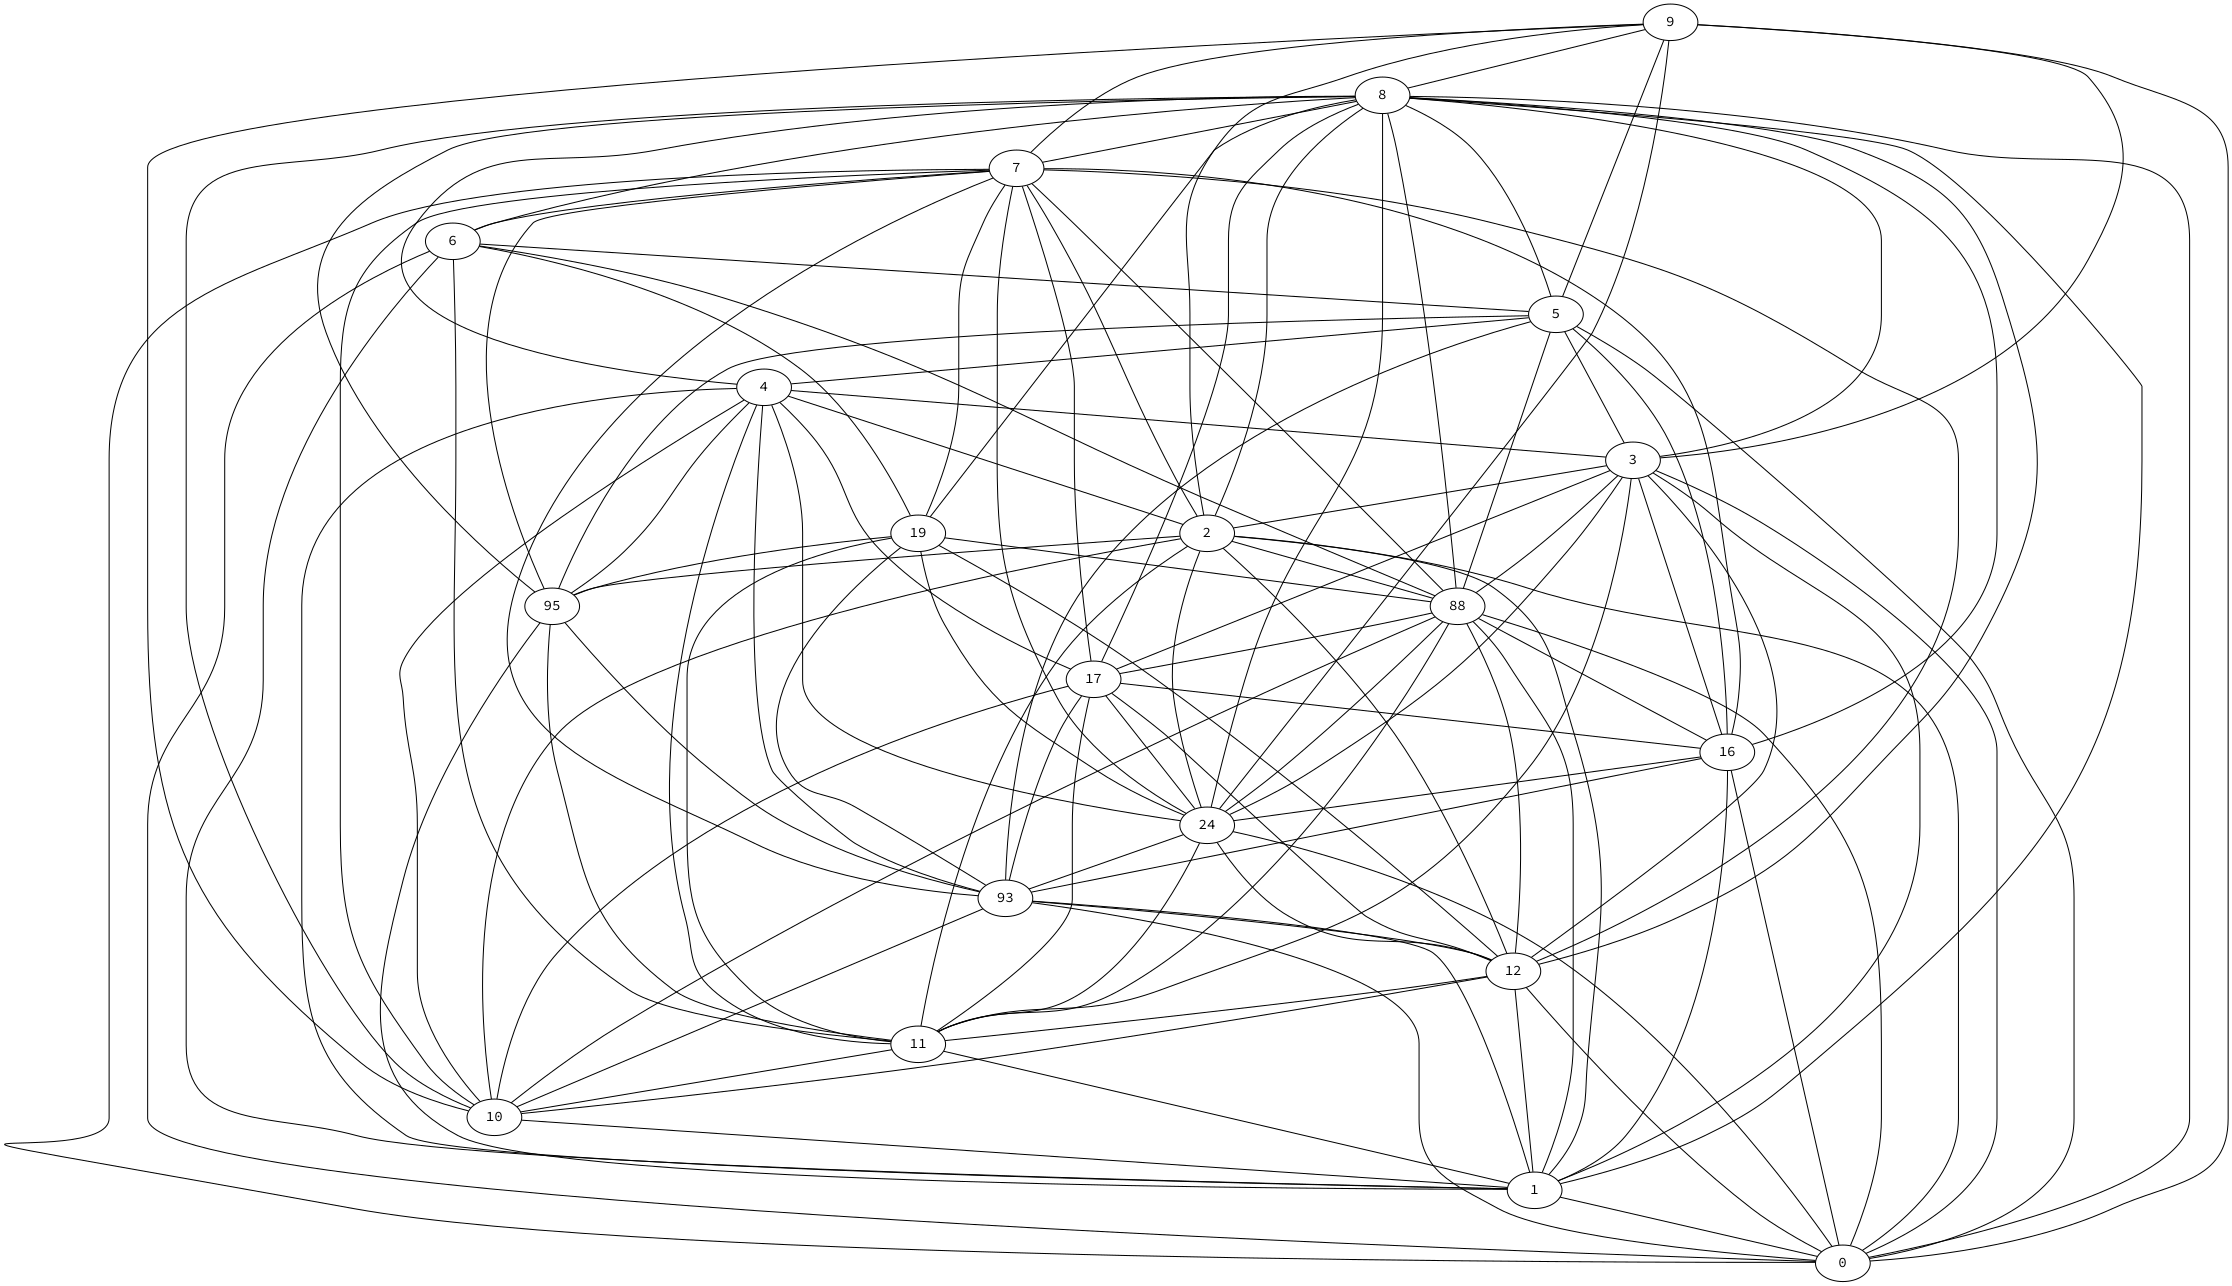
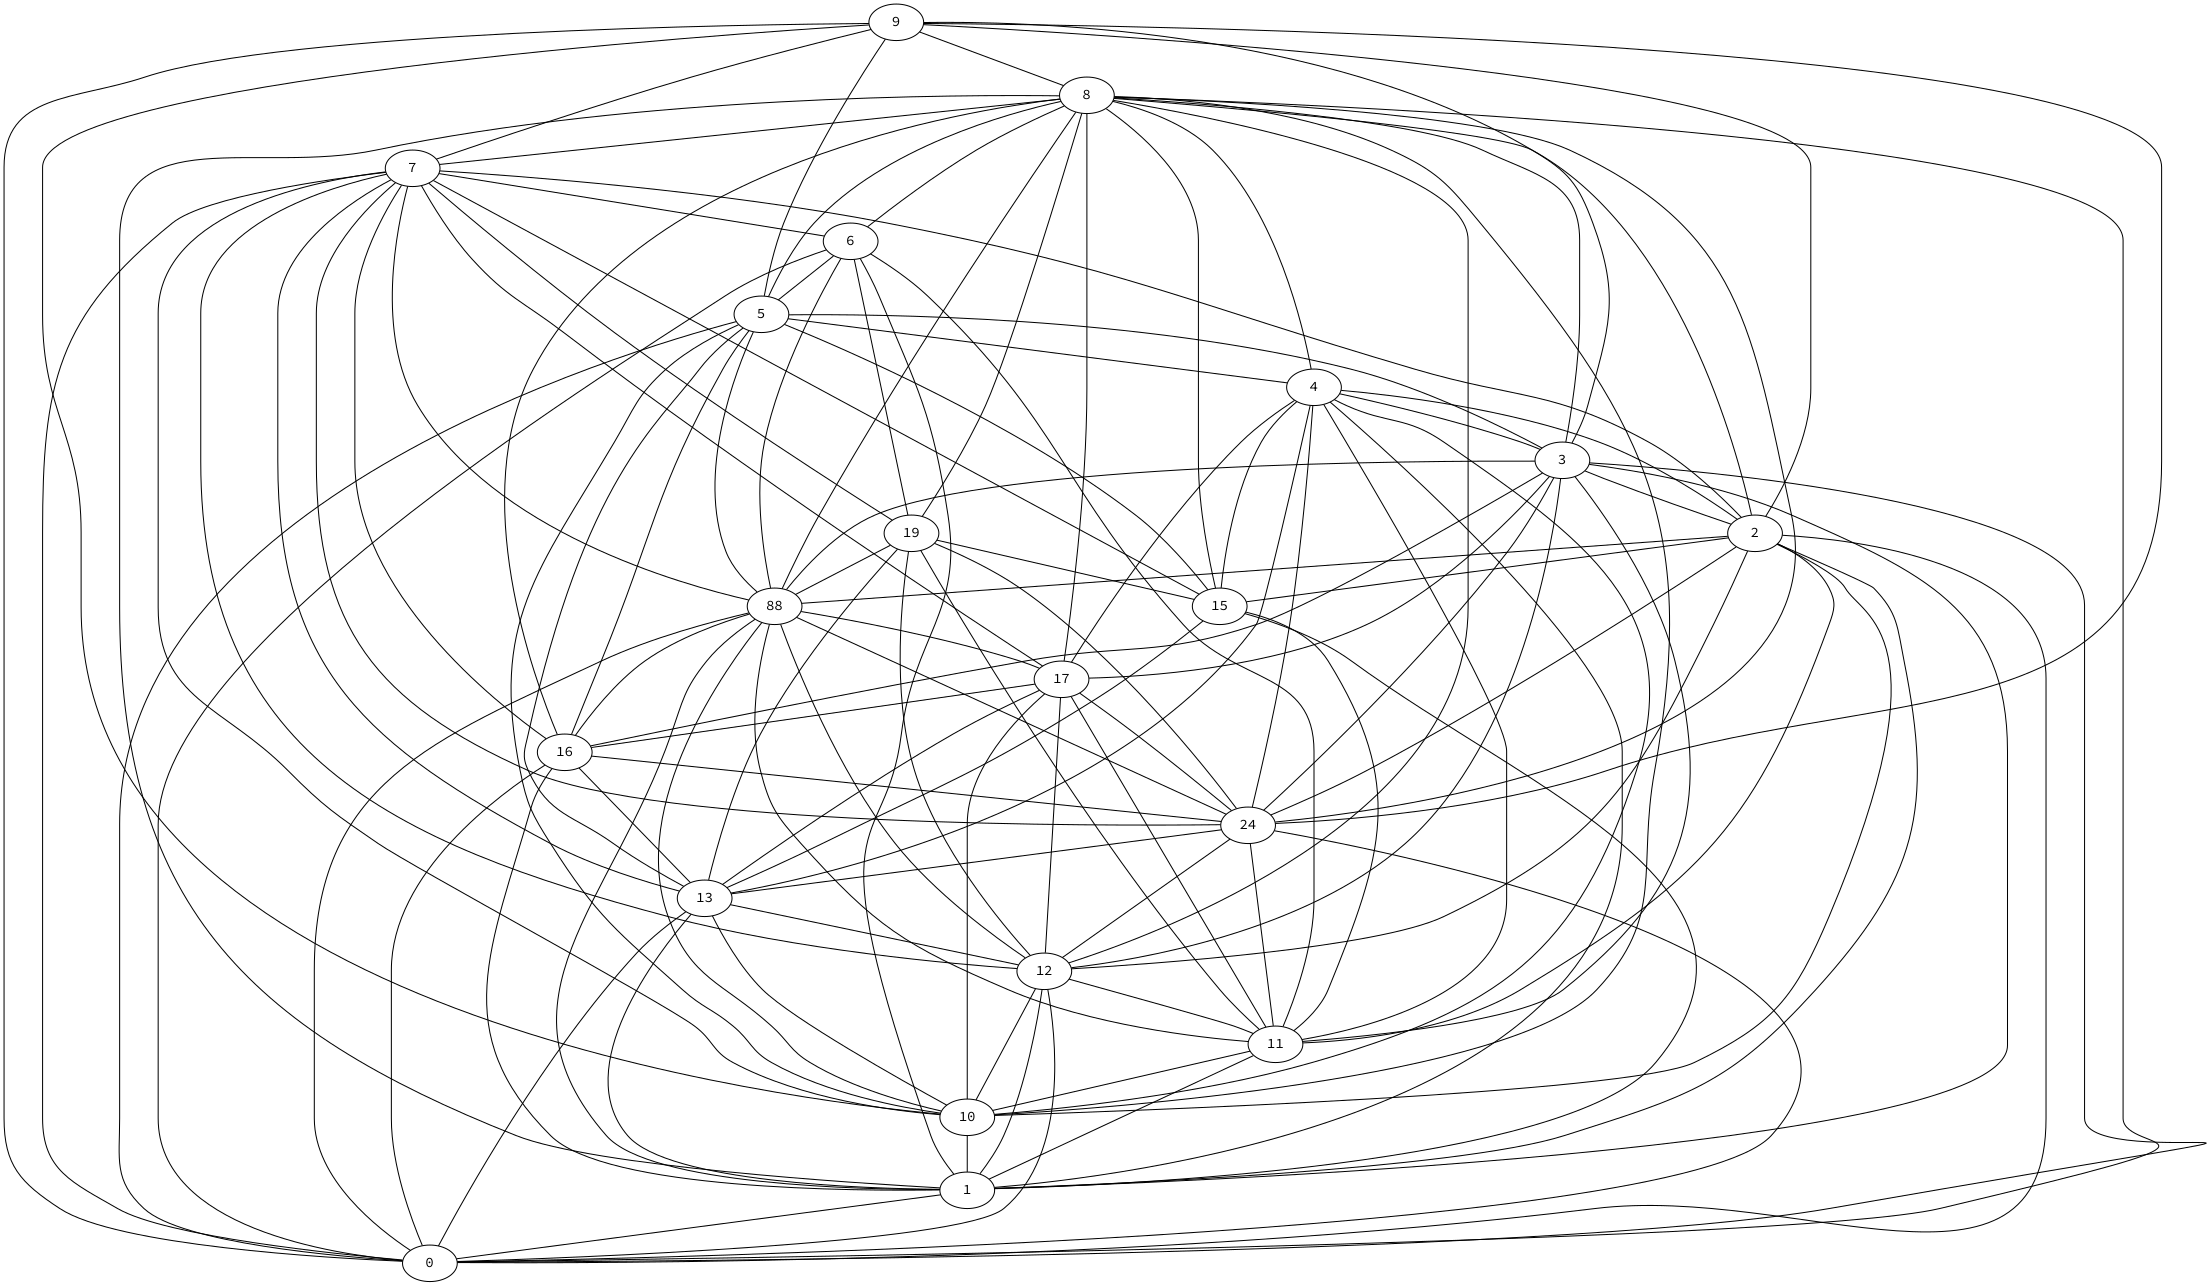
node "95": label "95" -> "15"
edge "5" -- "10": added
node "93": label "93" -> "13"
